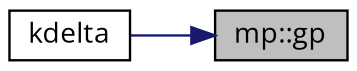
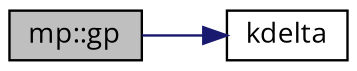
edge "kdelta" -> "mp::gp": reversed
